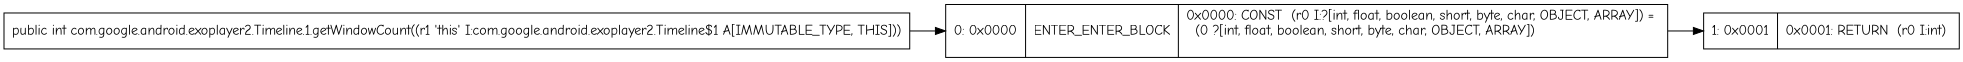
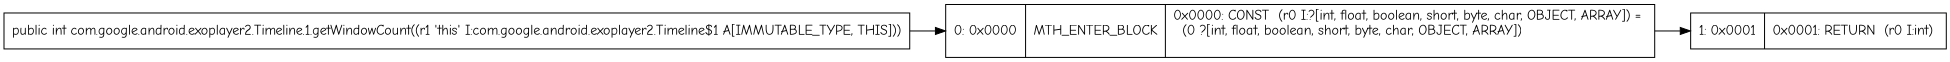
node "0: 0x0000": text "ENTER_ENTER_BLOCK" -> "MTH_ENTER_BLOCK"
